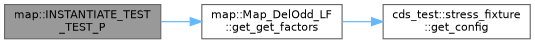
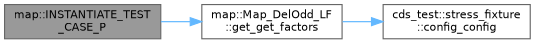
node "map::INSTANTIATE_TEST _TEST_P": label "map::INSTANTIATE_TEST _TEST_P" -> "map::INSTANTIATE_TEST _CASE_P"
node "cds_test::stress_fixture ::get_config": label "cds_test::stress_fixture ::get_config" -> "cds_test::stress_fixture ::config_config"
